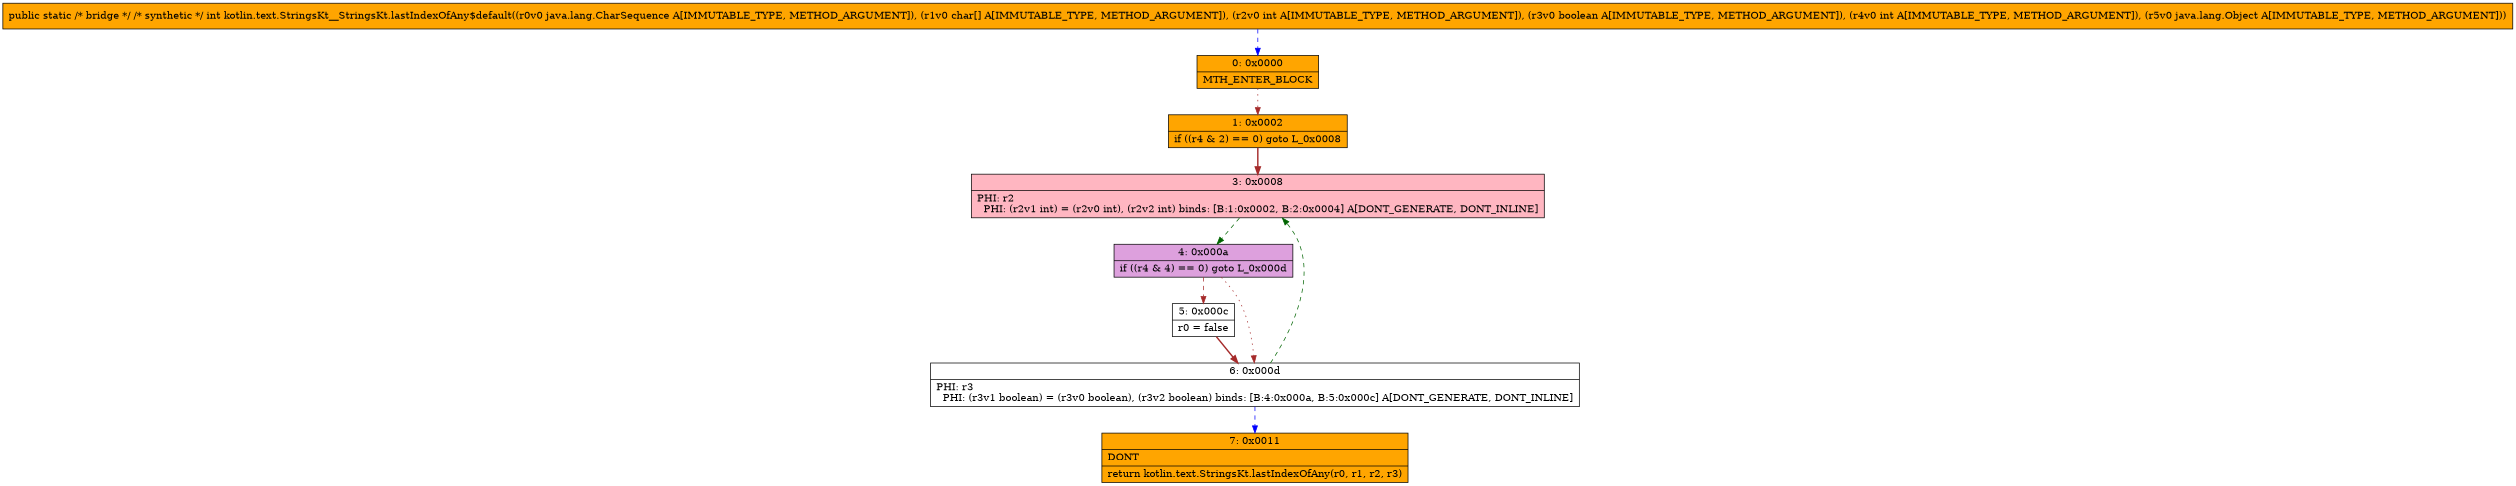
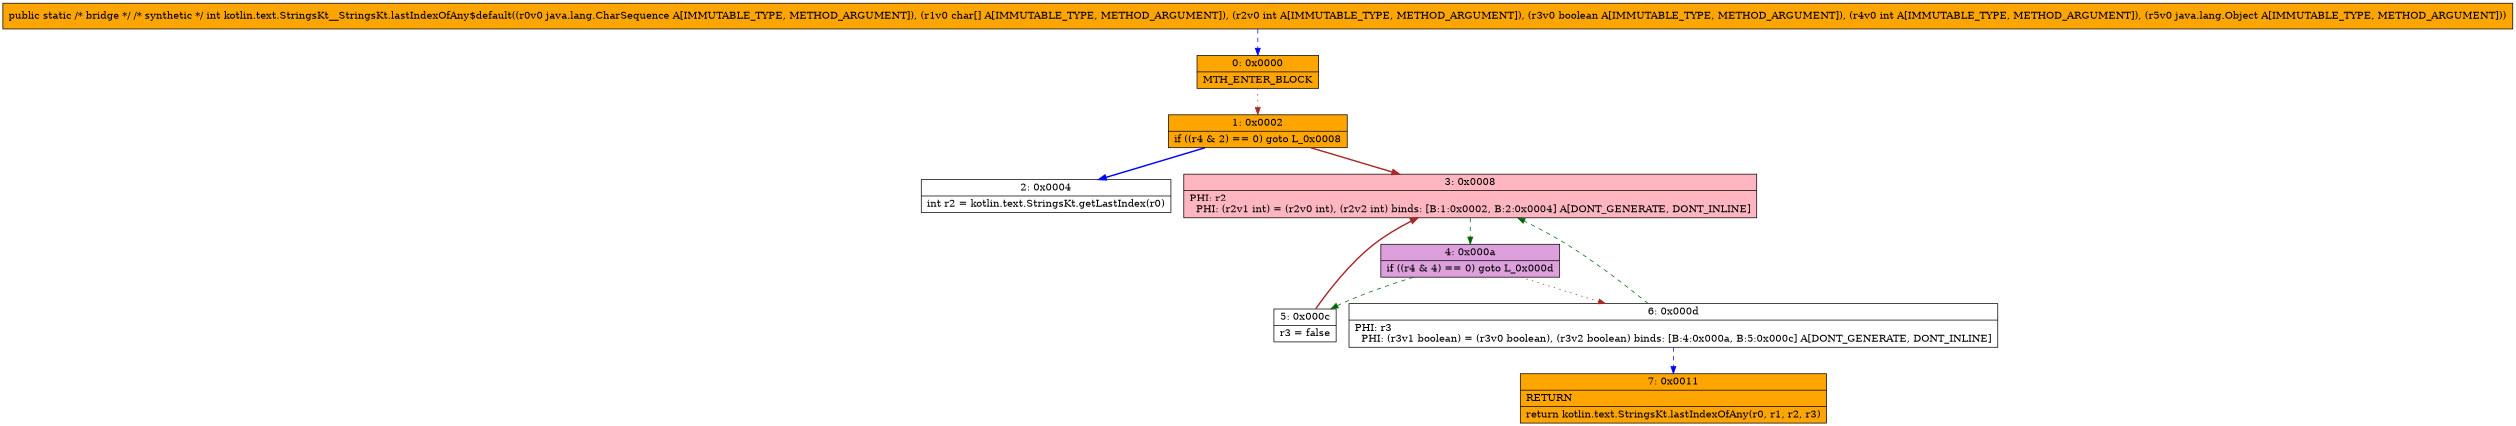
node "2: 0x0004": added
edge "4: 0x000a" -> "5: 0x000c": color brown -> darkgreen
node "5: 0x000c": text "r0 = false" -> "r3 = false"
edge "5: 0x000c" -> "6: 0x000d": now "5: 0x000c" -> "3: 0x0008"
node "7: 0x0011": text "DONT" -> "RETURN"
